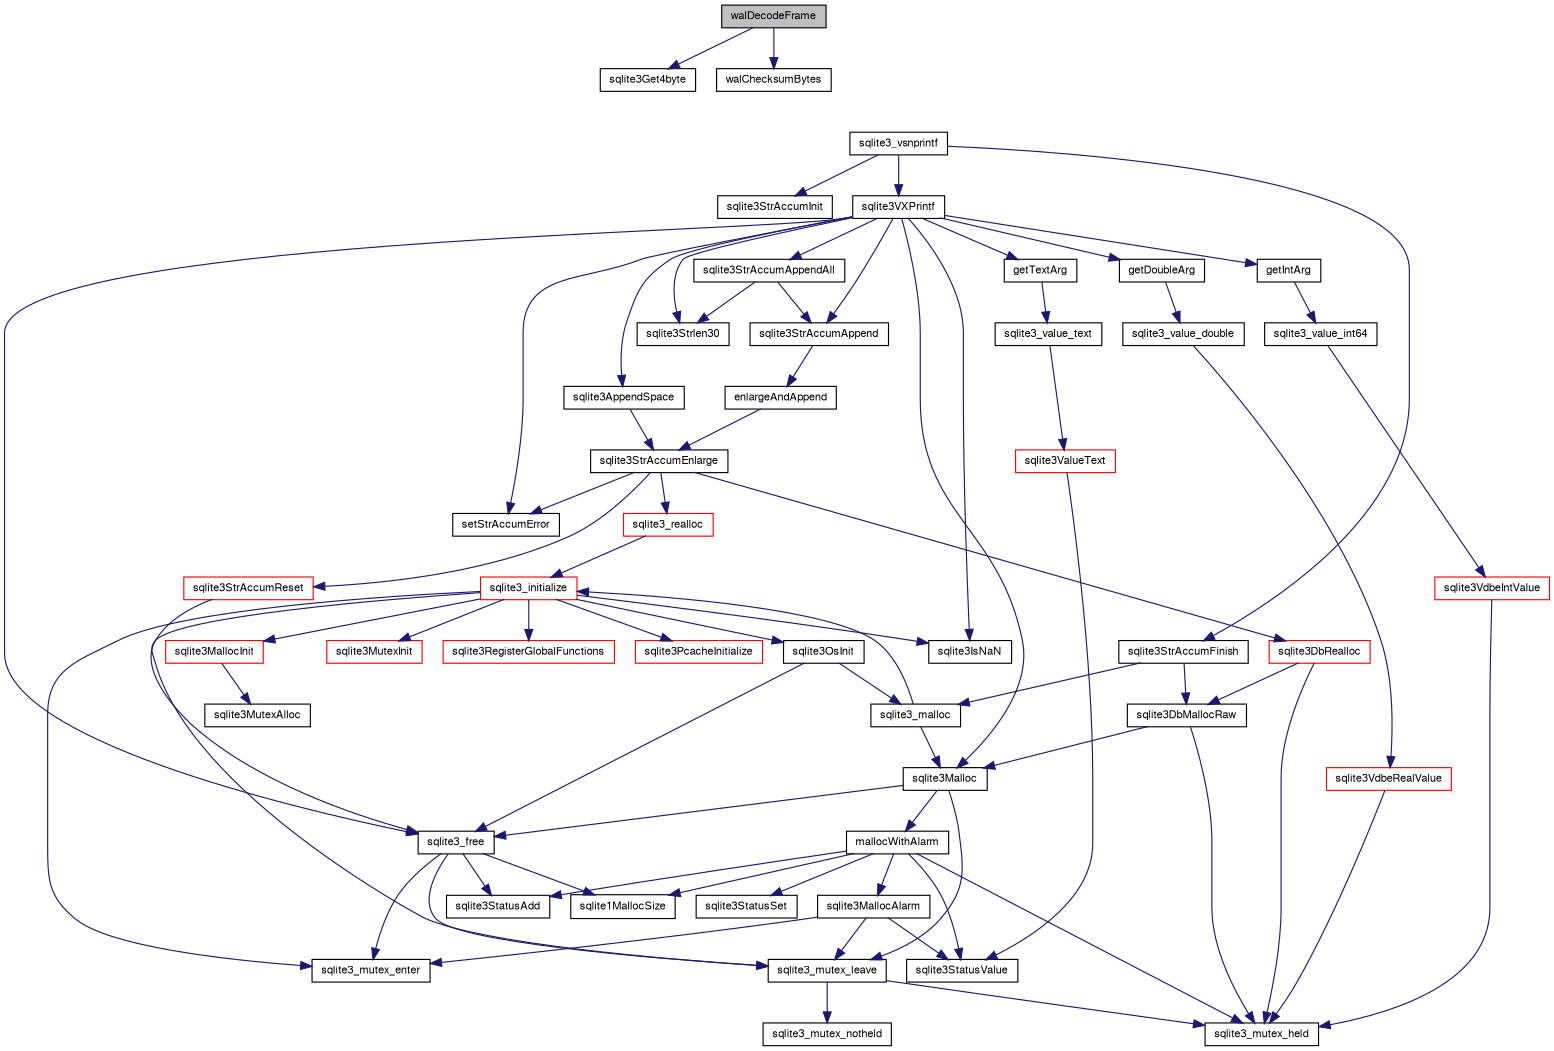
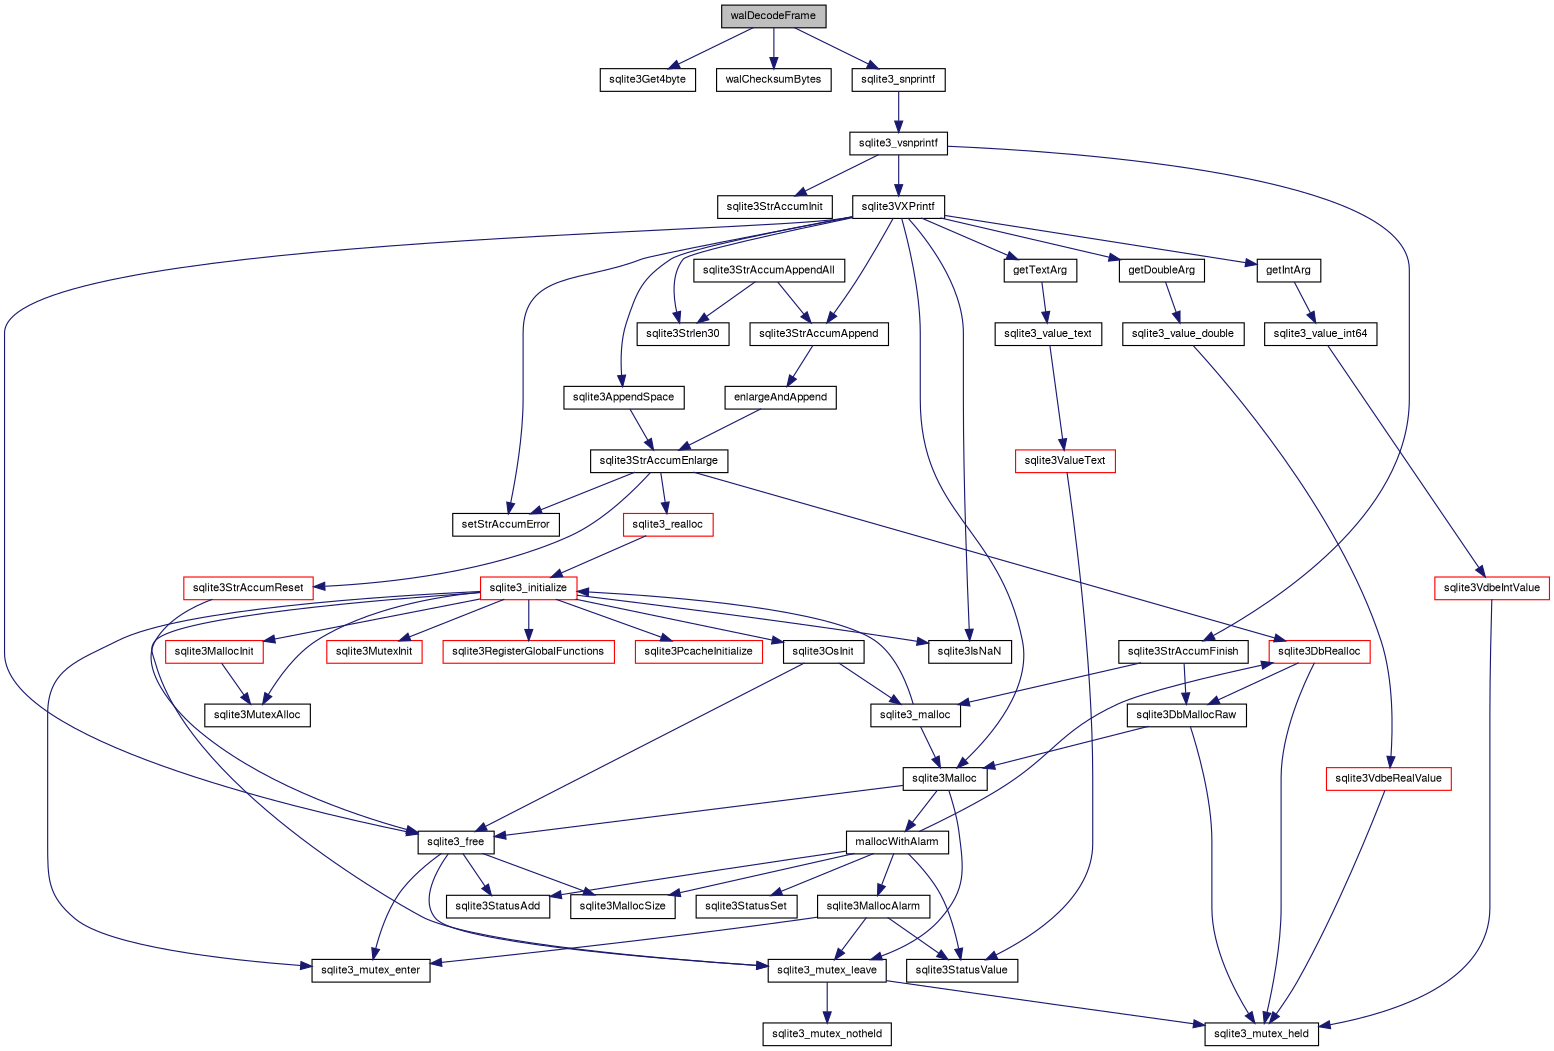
node "sqlite3_snprintf": added
edge "sqlite3VXPrintf" -> "sqlite3StrAccumAppendAll": removed
edge "sqlite3_initialize" -> "sqlite3MutexAlloc": added
node "sqlite1MallocSize": label "sqlite1MallocSize" -> "sqlite3MallocSize"
edge "mallocWithAlarm" -> "sqlite3_mutex_held": now "mallocWithAlarm" -> "sqlite3DbRealloc"
